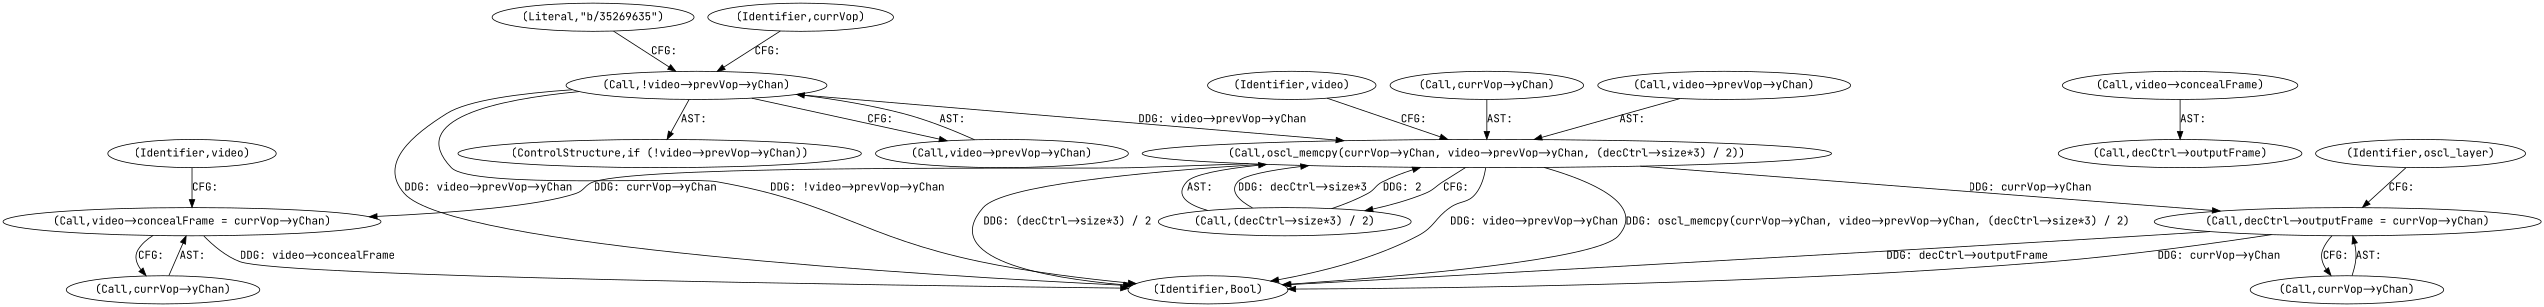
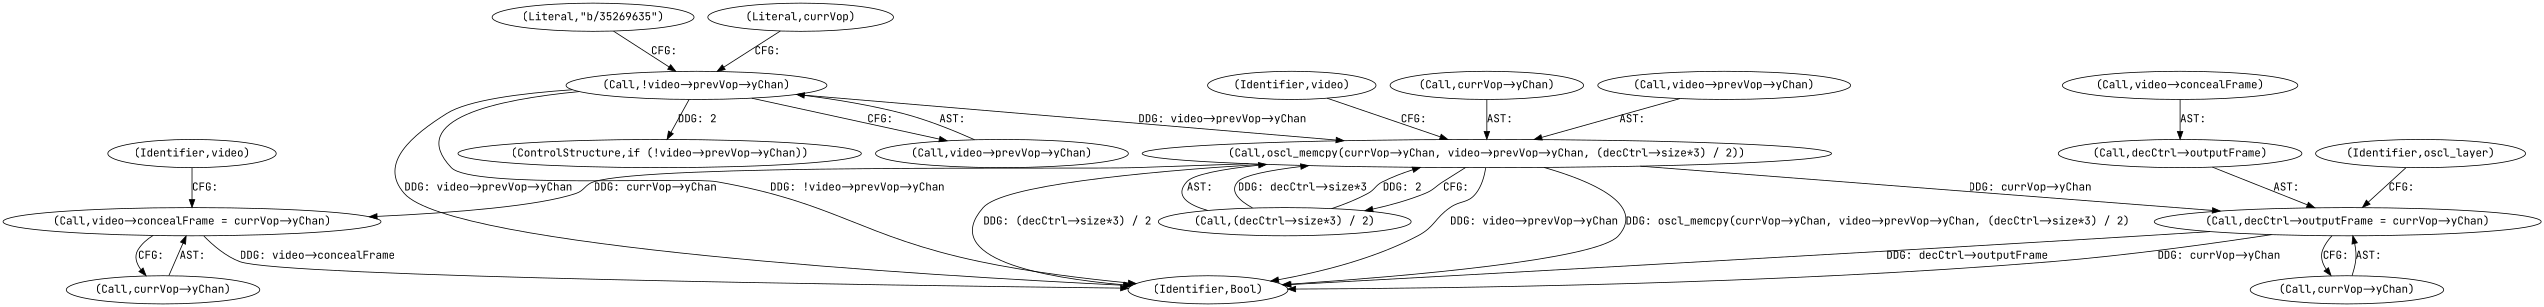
node "(Identifier,currVop)": label "(Identifier,currVop)" -> "(Literal,currVop)"
edge "(Call,!video->prevVop->yChan)" -> "(ControlStructure,if (!video->prevVop->yChan))": label "AST: " -> "DDG: 2"
edge "(Call,decCtrl->outputFrame)" -> "(Call,decCtrl->outputFrame = currVop->yChan)": added, label "AST:"
